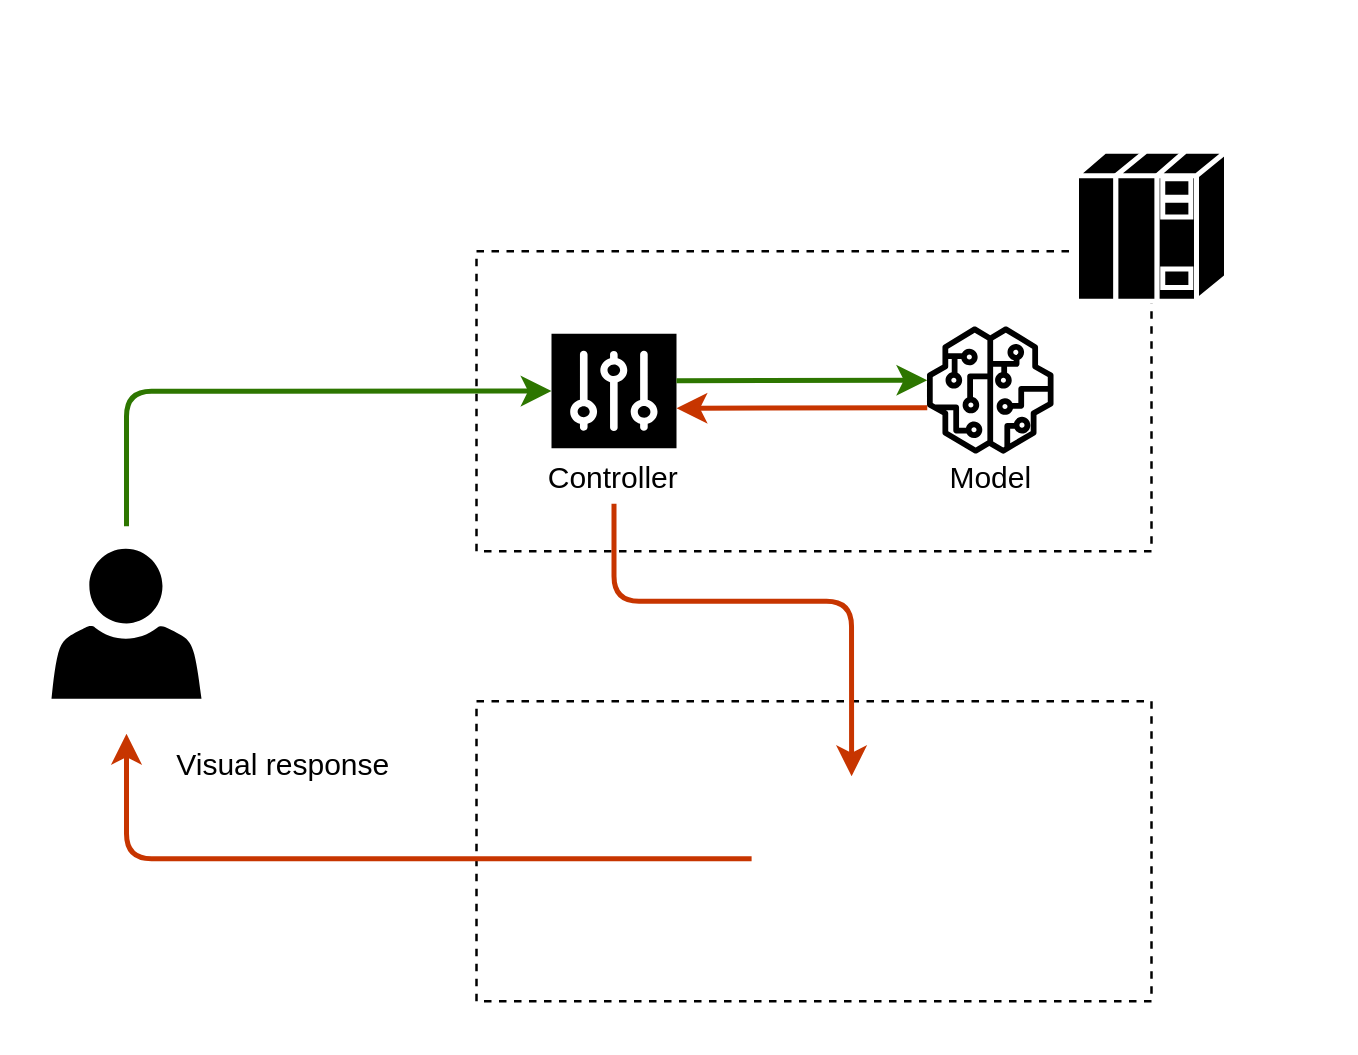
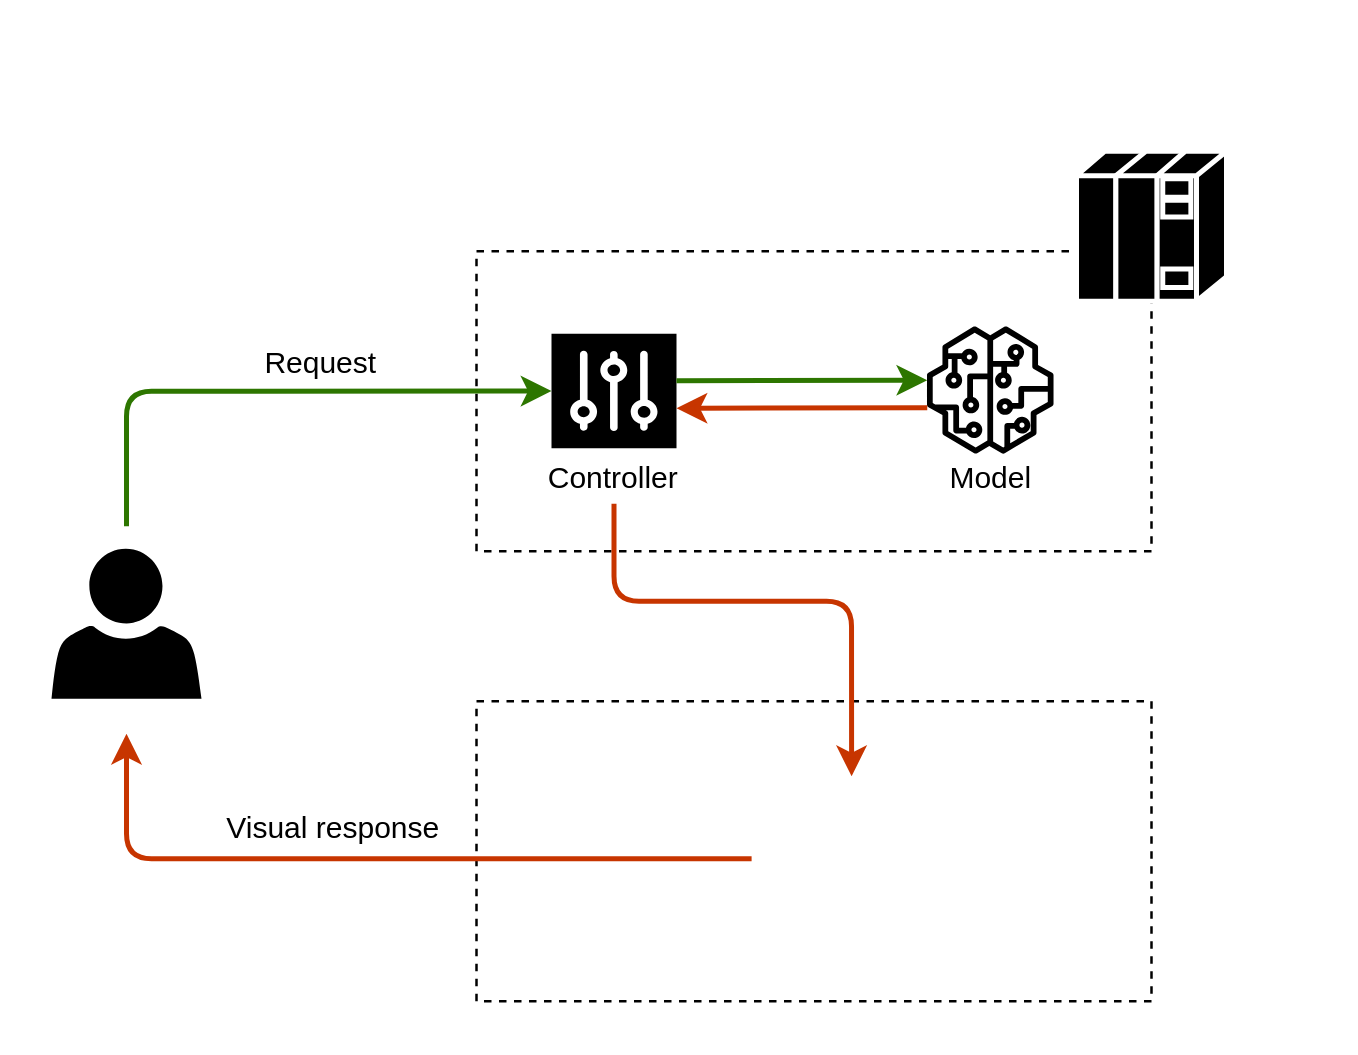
node "Request": added
node "Visual response": moved (284, 766) -> (334, 829)
